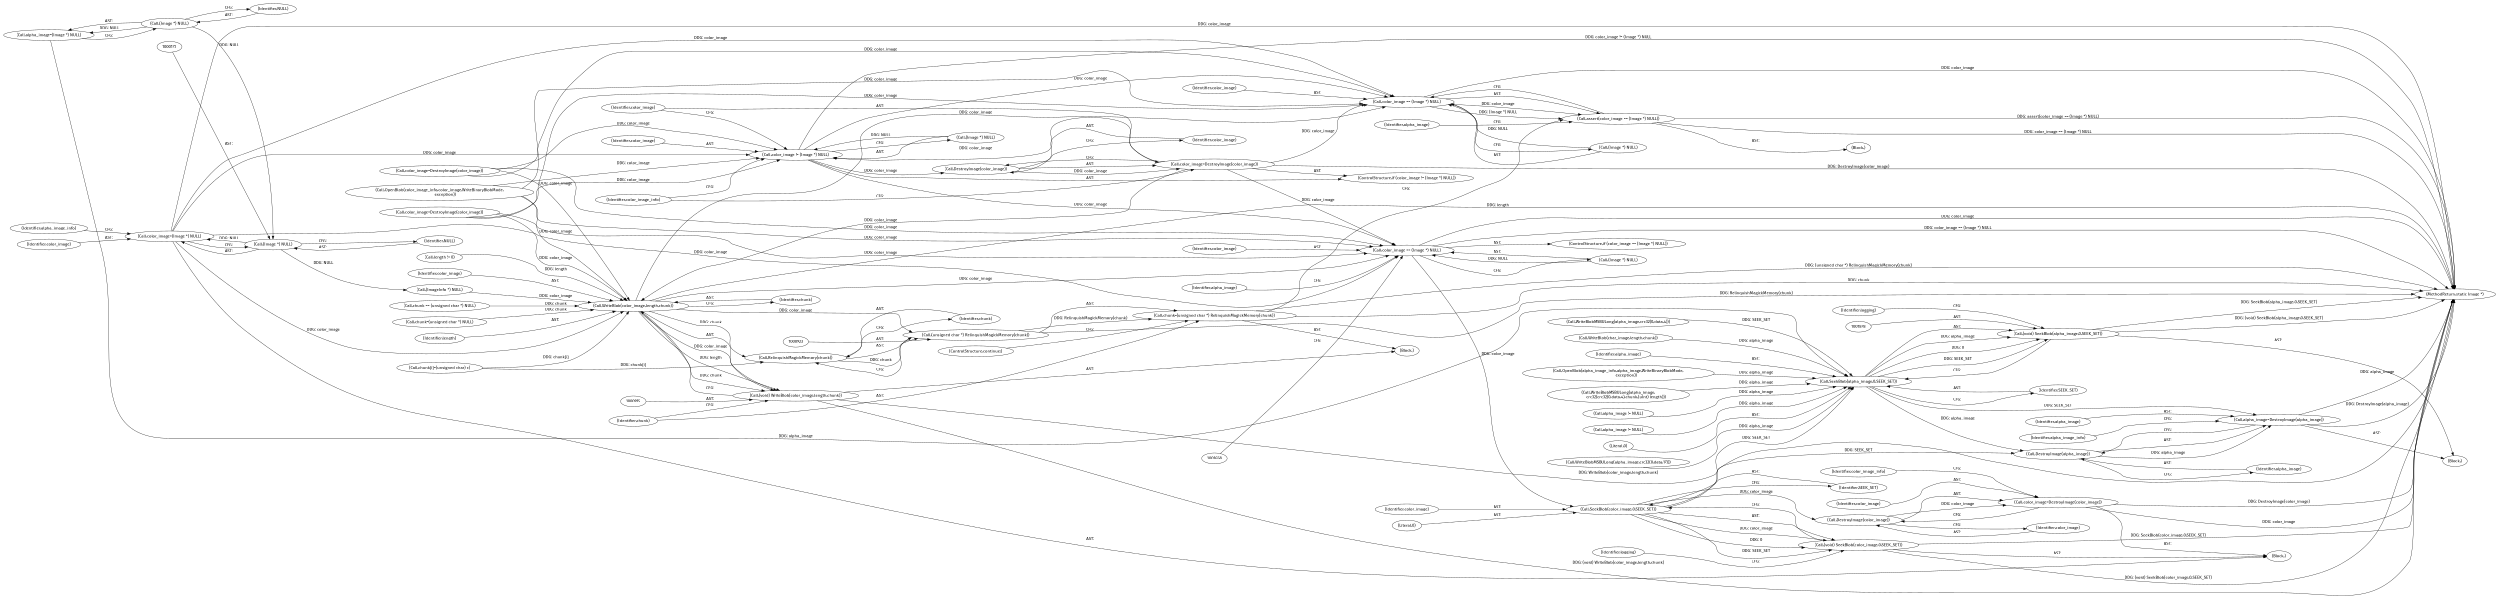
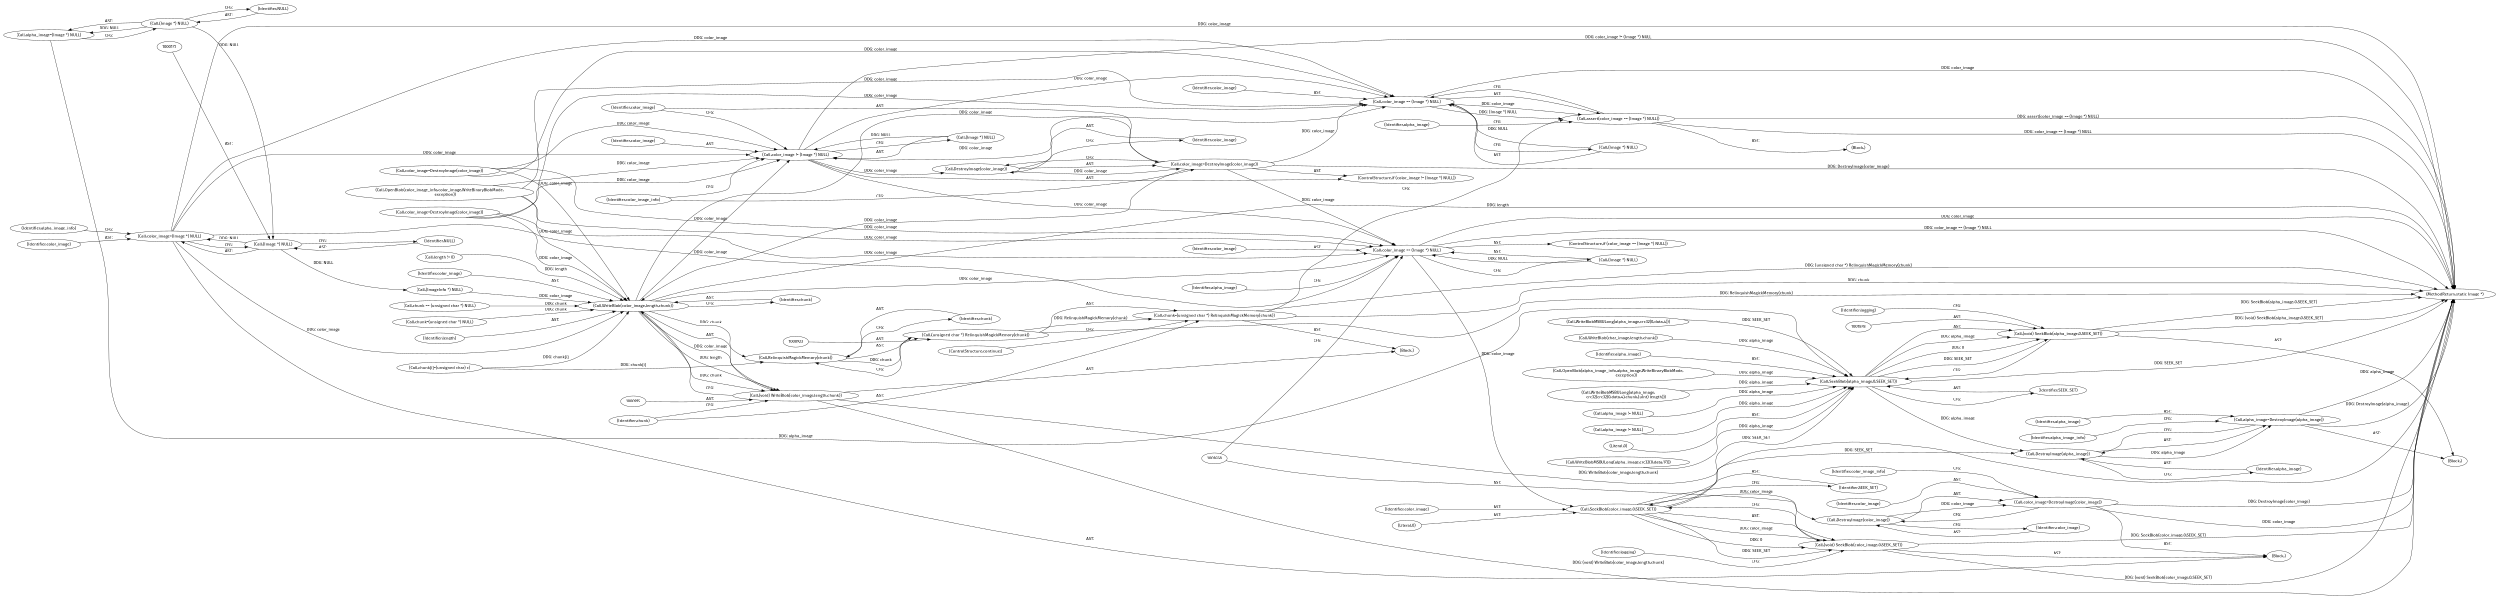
edge "(Call,WriteBlob(color_image,length,chunk))" -> "(Call,(unsigned char *) RelinquishMagickMemory(chunk))": now "(Call,WriteBlob(color_image,length,chunk))" -> "(Call,color_image != (Image *) NULL)"
edge "(Call,SeekBlob(alpha_image,0,SEEK_SET))" -> "(Call,alpha_image=DestroyImage(alpha_image))": now "(Call,SeekBlob(alpha_image,0,SEEK_SET))" -> "(MethodReturn,static Image *)"
edge "1001658" -> "(Call,(void) SeekBlob(color_image,0,SEEK_SET))": added, label "AST:"
